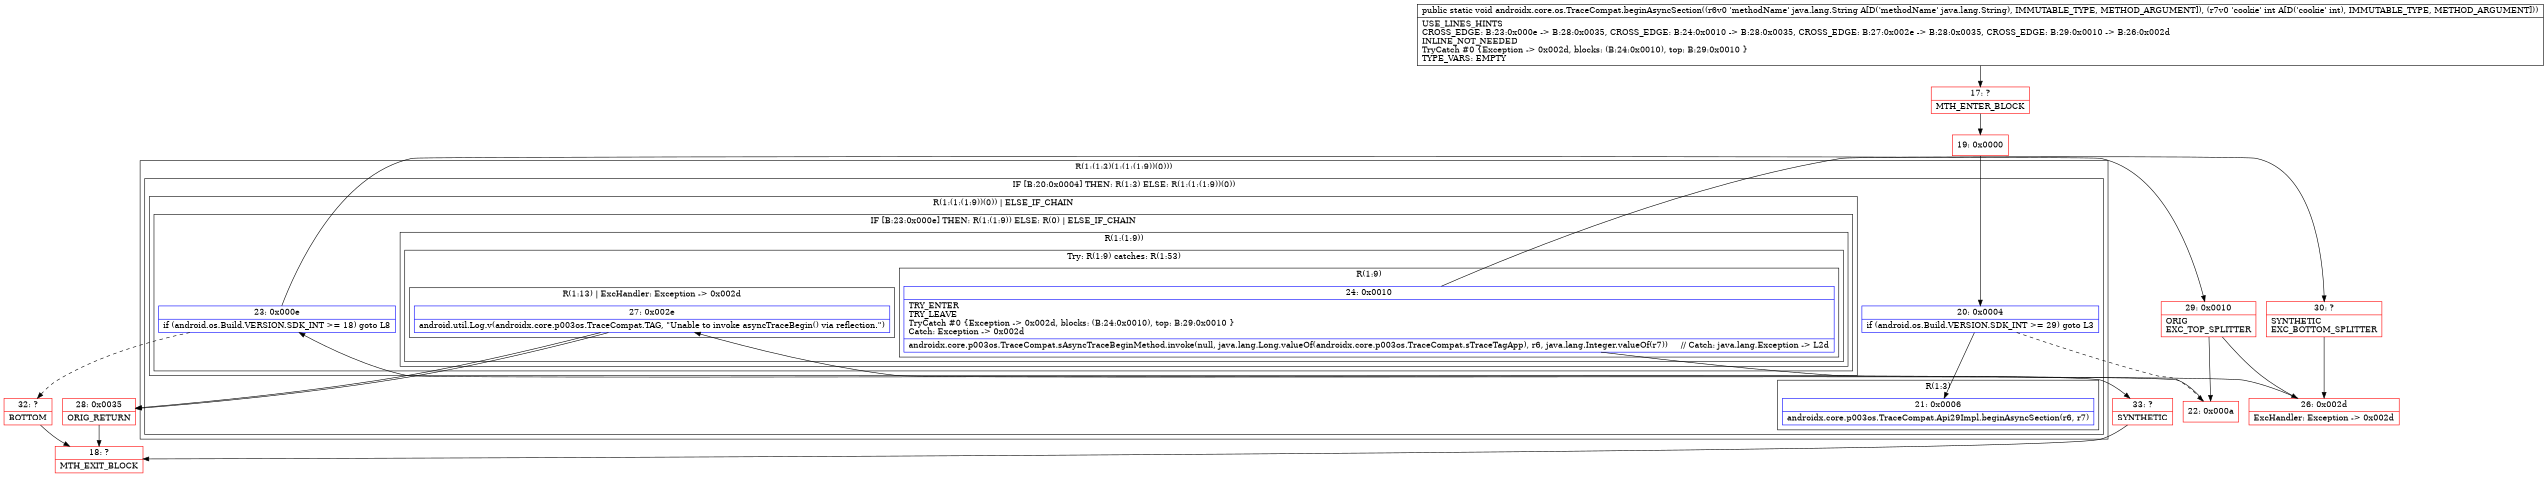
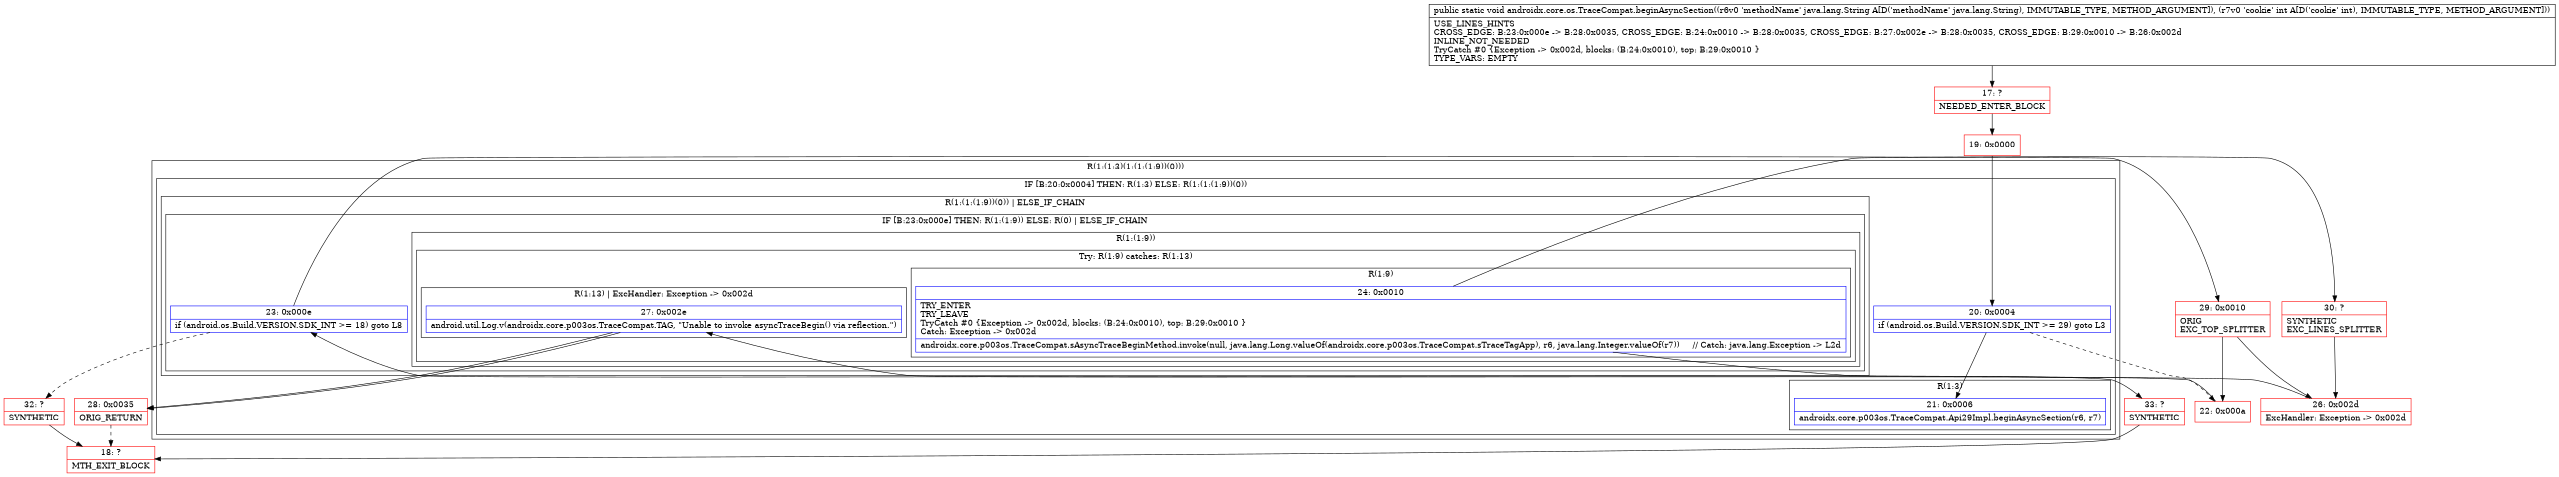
node "17: ?": text "MTH_ENTER_BLOCK" -> "NEEDED_ENTER_BLOCK"
cluster "Try: R(1:9) catches: R(1:53)": label "Try: R(1:9) catches: R(1:53)" -> "Try: R(1:9) catches: R(1:13)"
node "30: ?": text "EXC_BOTTOM_SPLITTER" -> "EXC_LINES_SPLITTER"
node "32: ?": text "BOTTOM" -> "SYNTHETIC"
edge "28: 0x0035" -> "18: ?": style solid -> dashed
